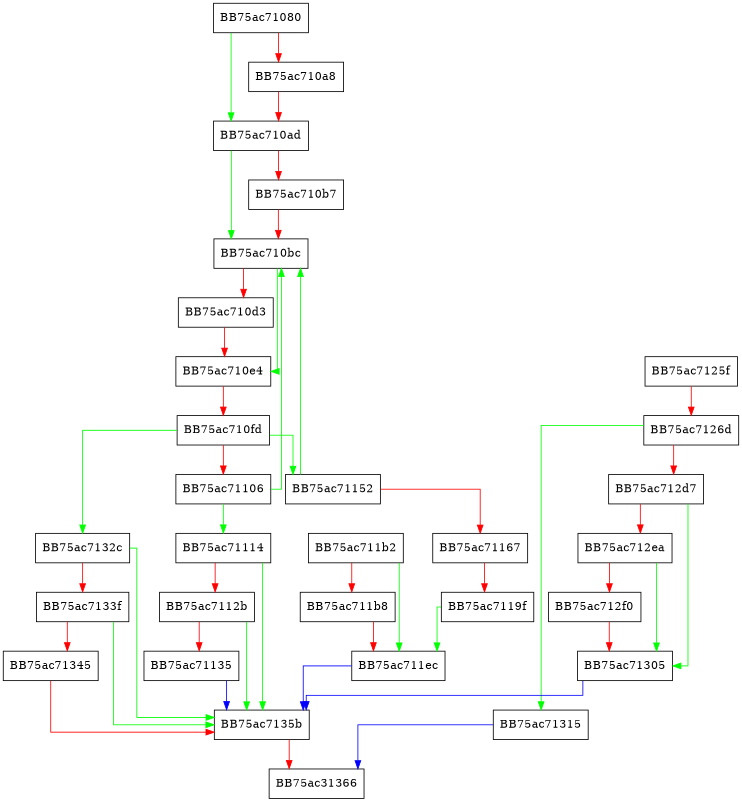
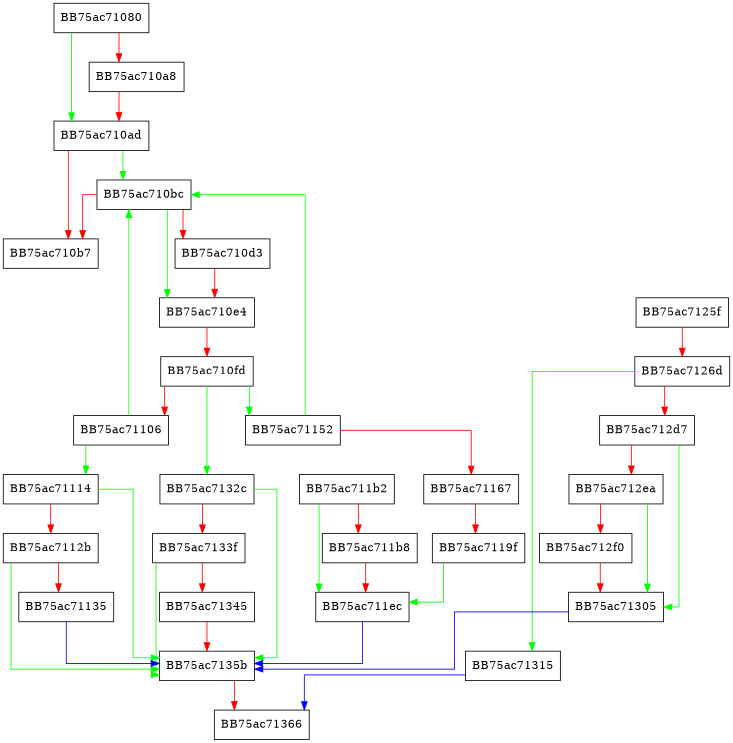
edge "BB75ac710b7" -> "BB75ac710bc": reversed
node "BB75ac31366": label "BB75ac31366" -> "BB75ac71366"
